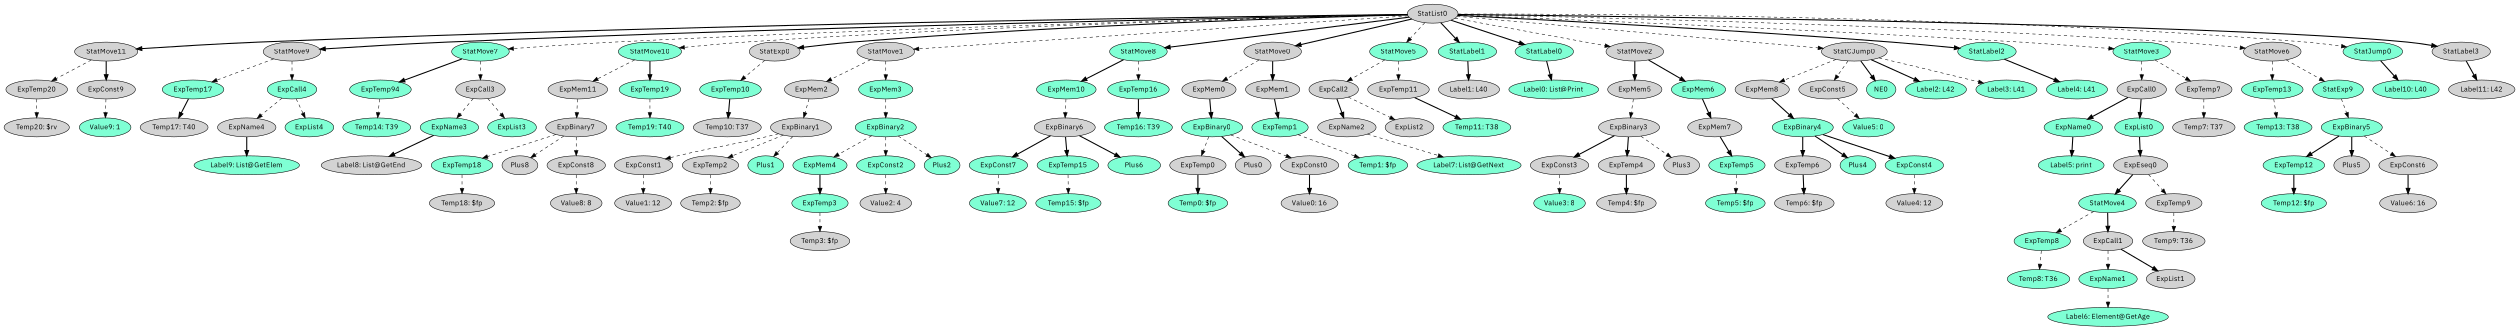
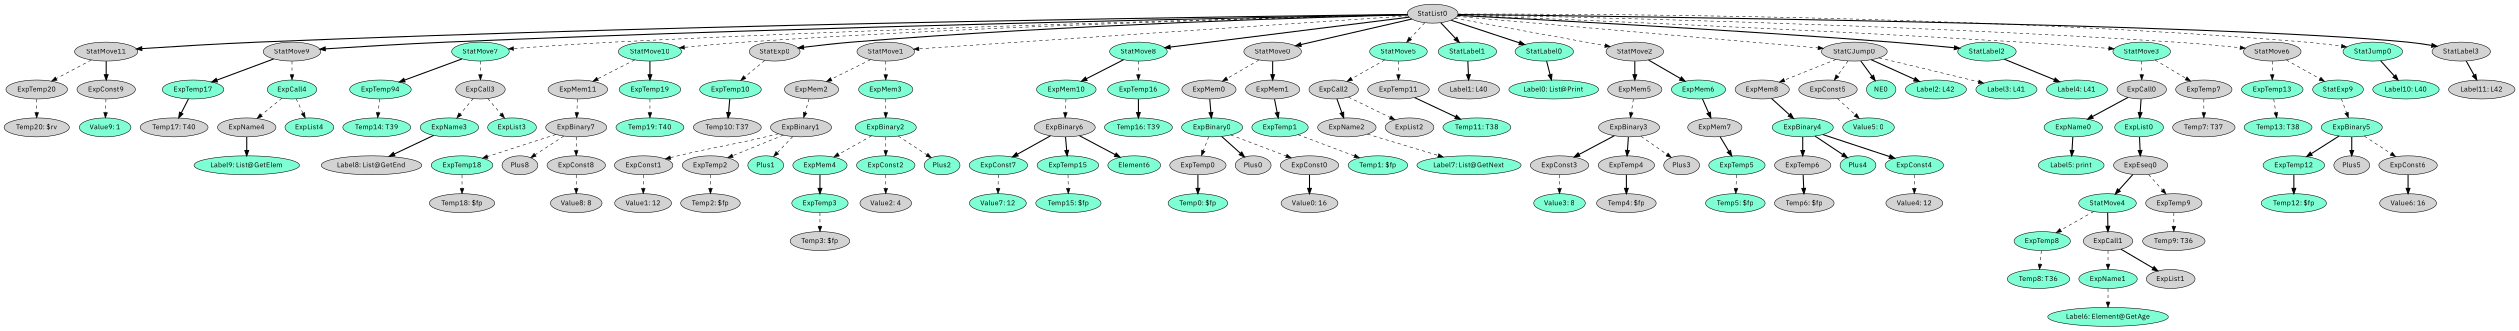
edge "StatMove9" -> "ExpTemp17": style dashed -> bold
node "Plus6": label "Plus6" -> "Element6"
